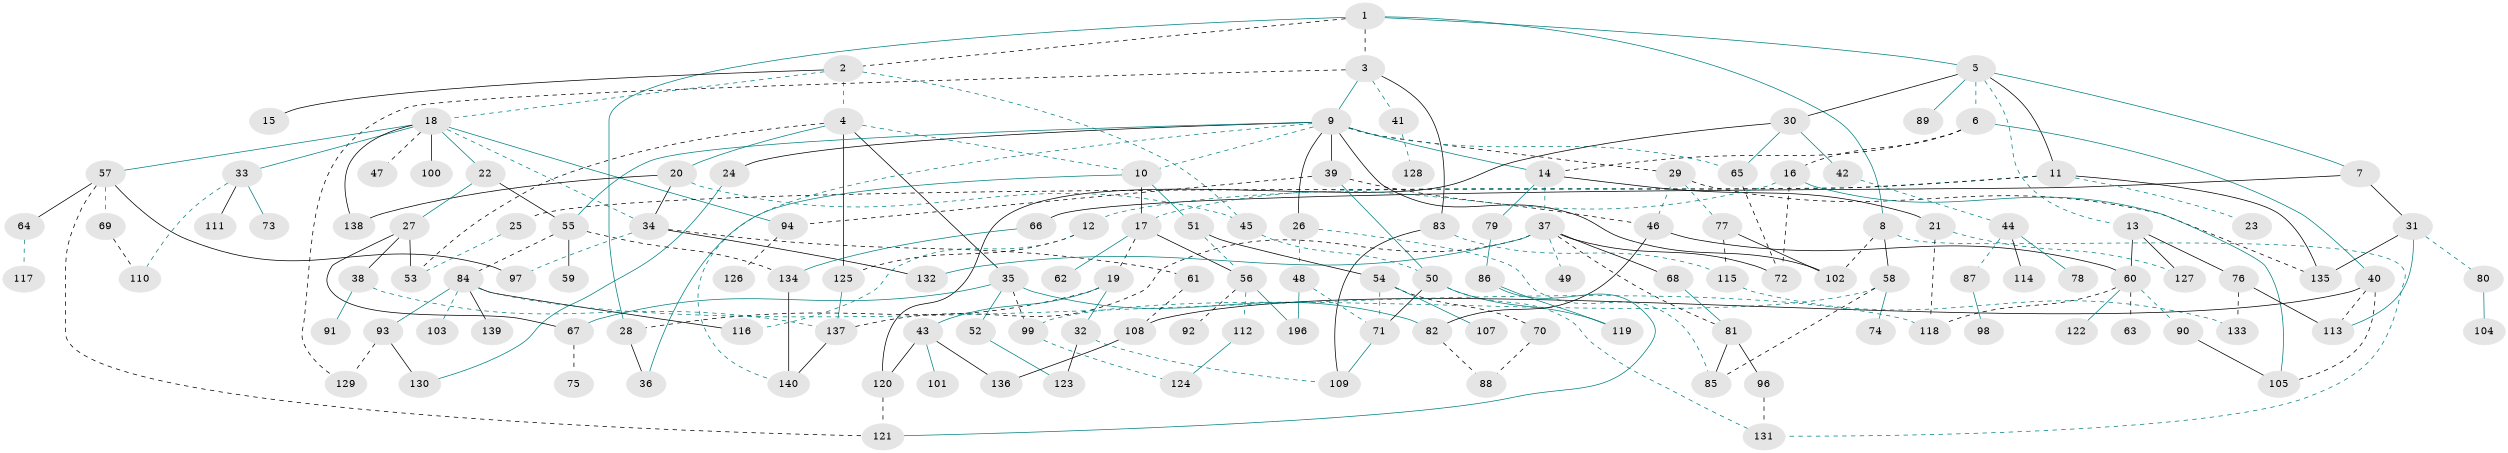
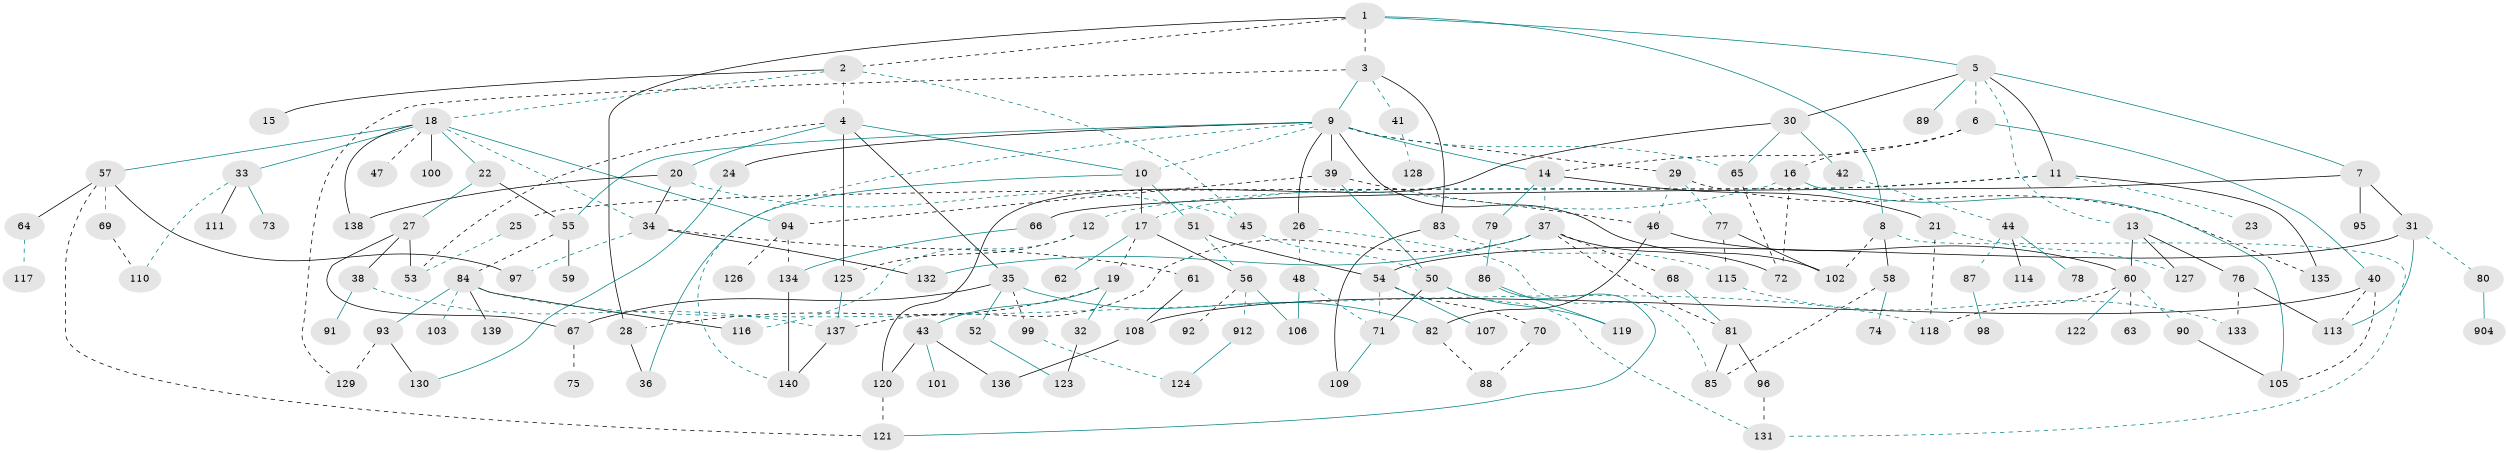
edge "1" -- "28": color teal -> black
edge "4" -- "10": style dashed -> solid
node "95": added
edge "55" -- "134": now "94" -- "134"
edge "31" -- "135": now "31" -- "54"
edge "37" -- "68": style solid -> dashed
node "49": removed
edge "35" -- "67": color teal -> black
edge "61" -- "108": style dashed -> solid
edge "58" -- "99": removed
node "112": label "112" -> "912"
node "196": label "196" -> "106"
node "104": label "104" -> "904"
edge "32" -- "109": removed
